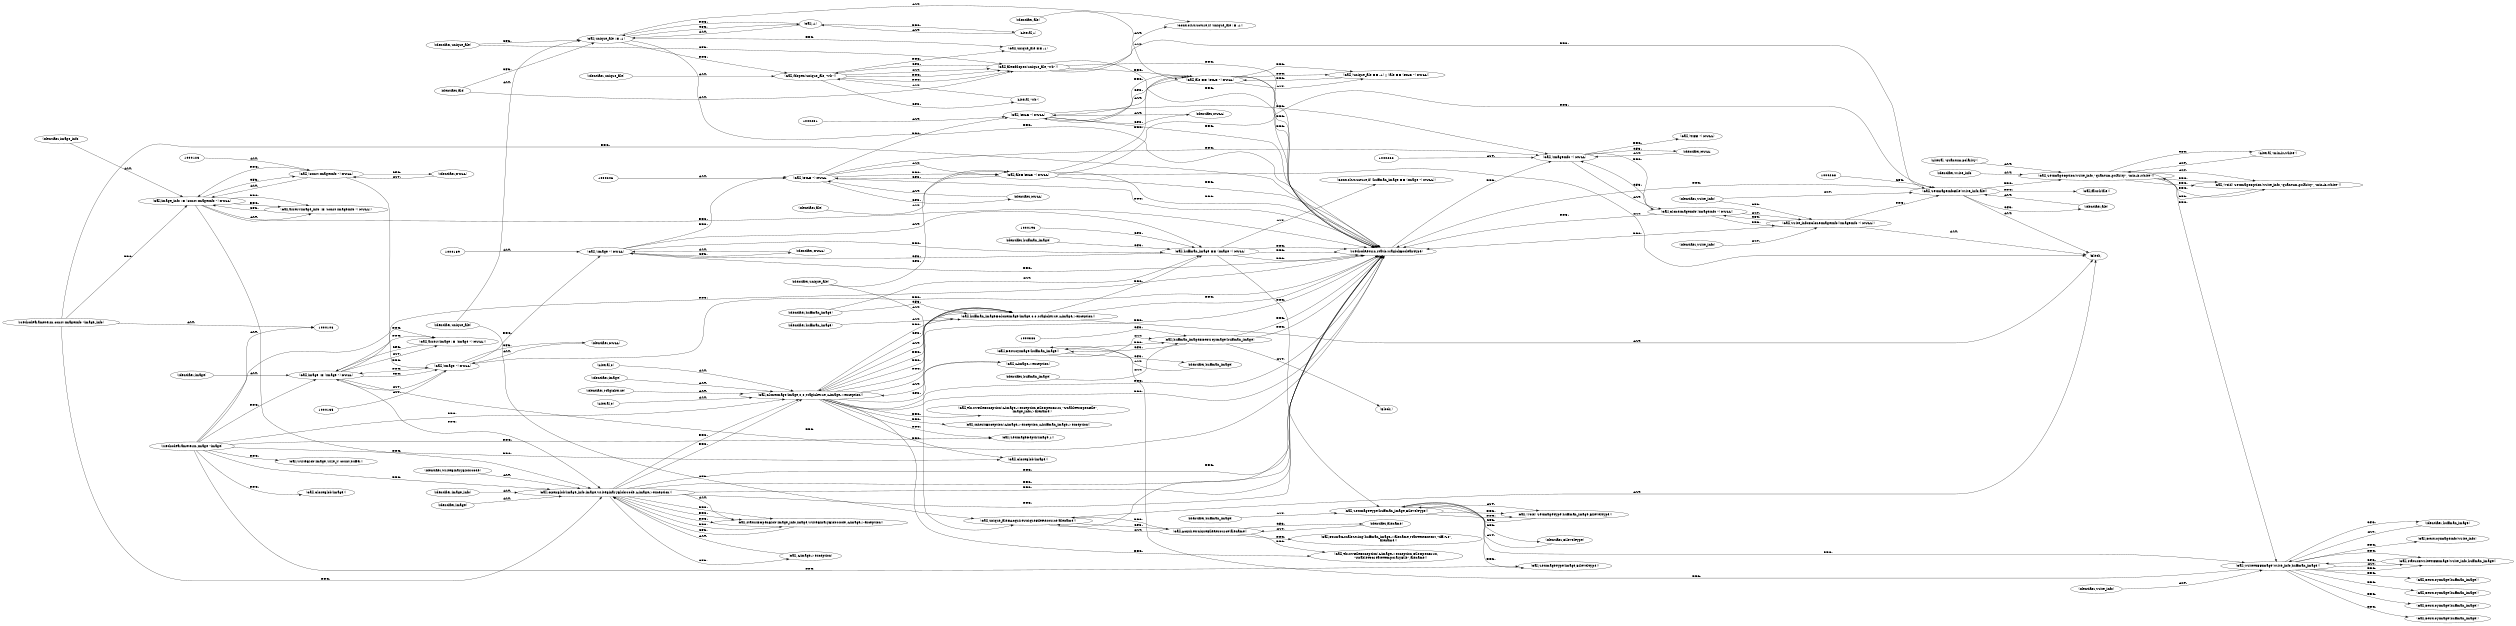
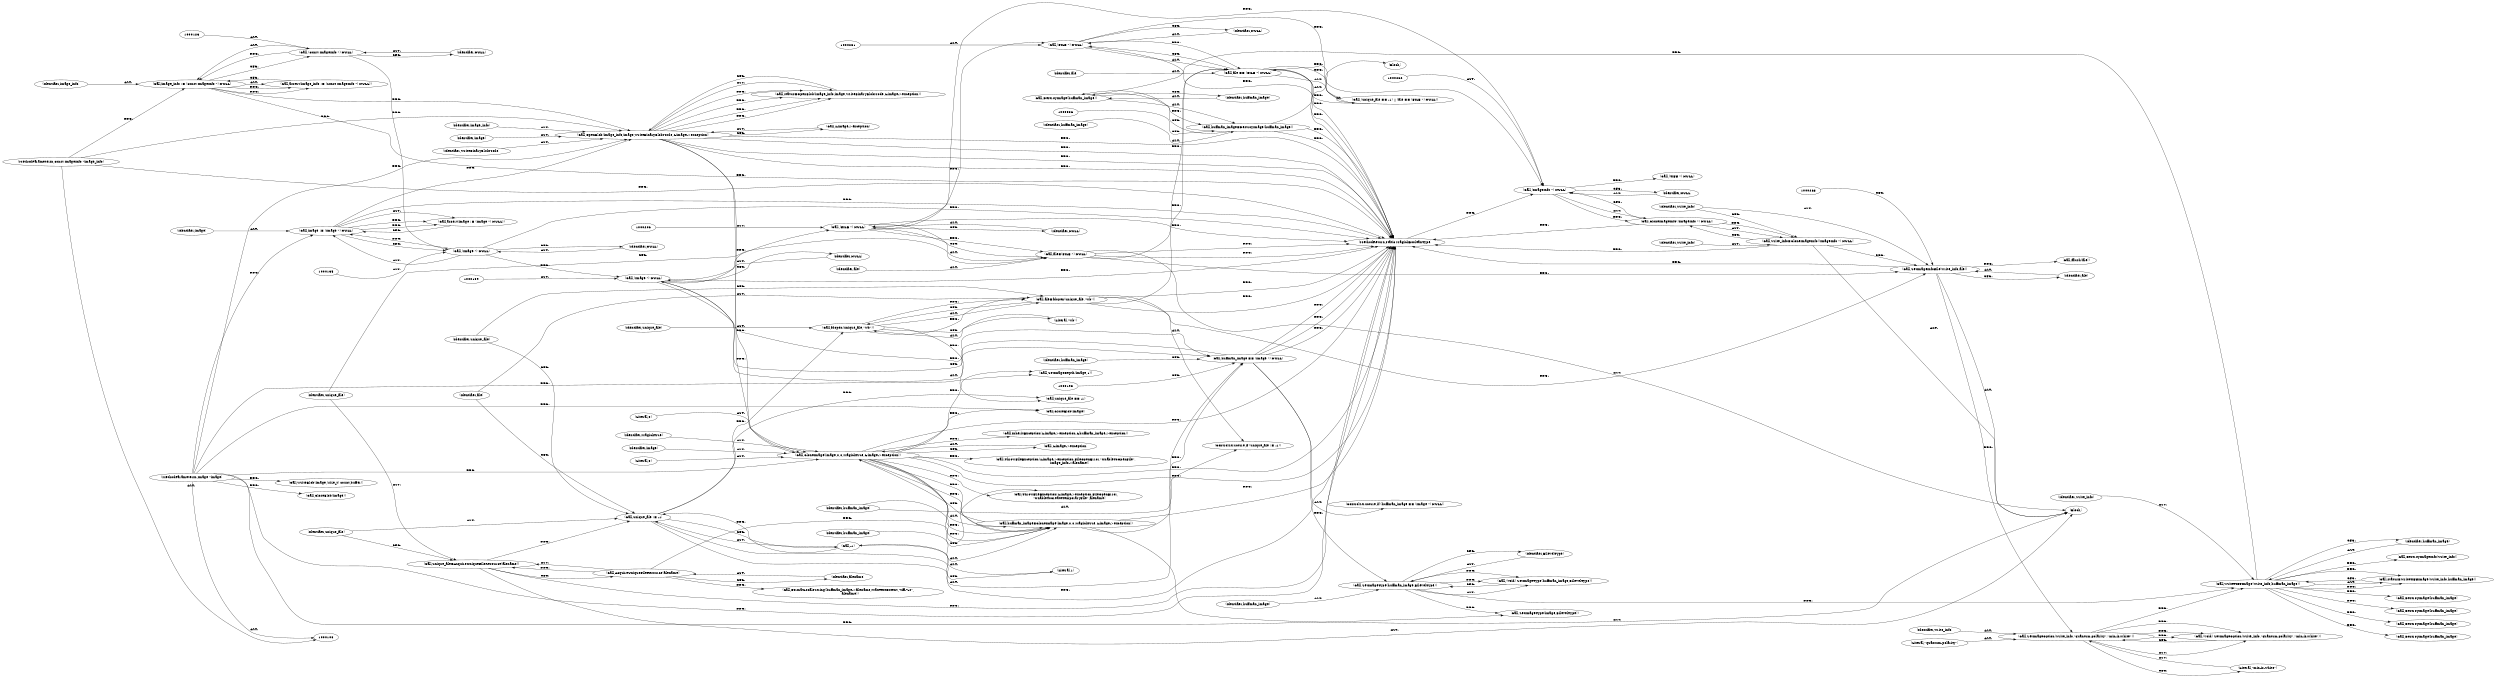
edge "(Call,-1)" -> "(Literal,1)": label "DDG: " -> "CFG: "
edge "(Call,unique_file=AcquireUniqueFileResource(filename))" -> "(Call,unique_file != -1)": added, label "DDG:"
